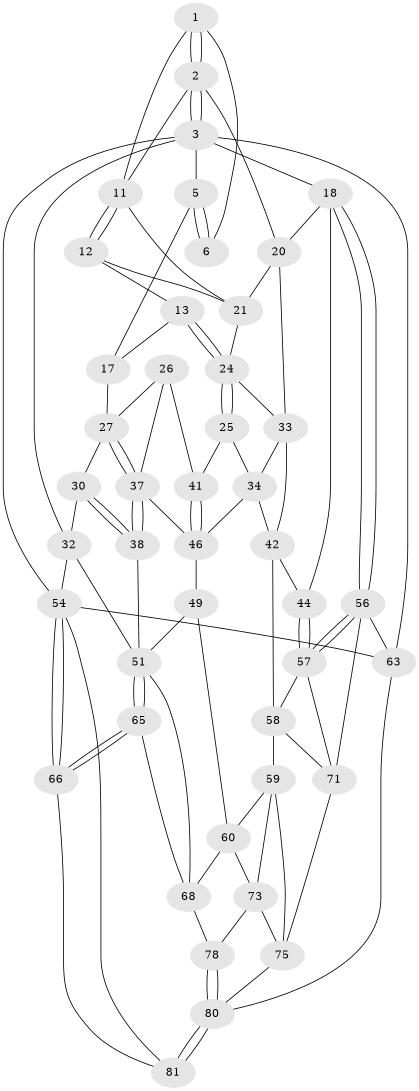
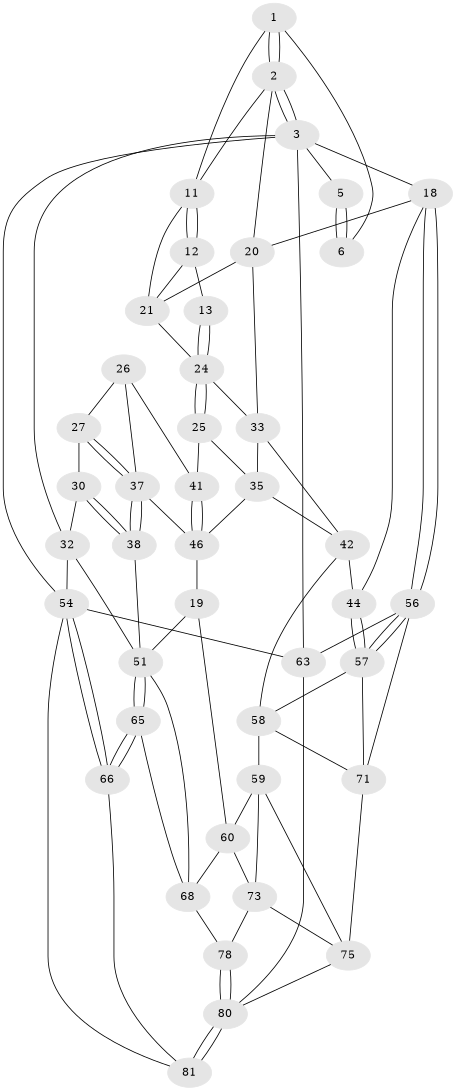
node "17": removed
node "34": label "34" -> "35"
node "49": label "49" -> "19"
